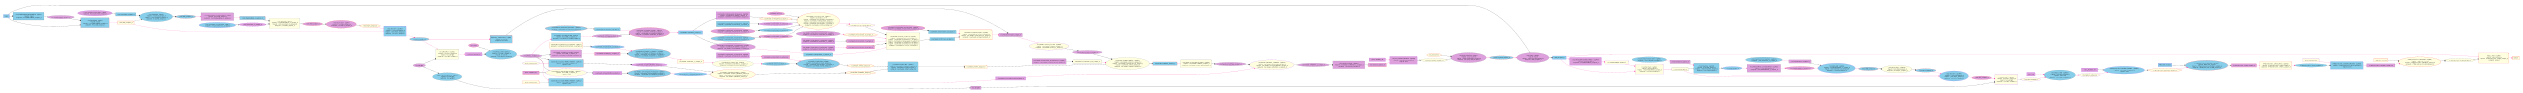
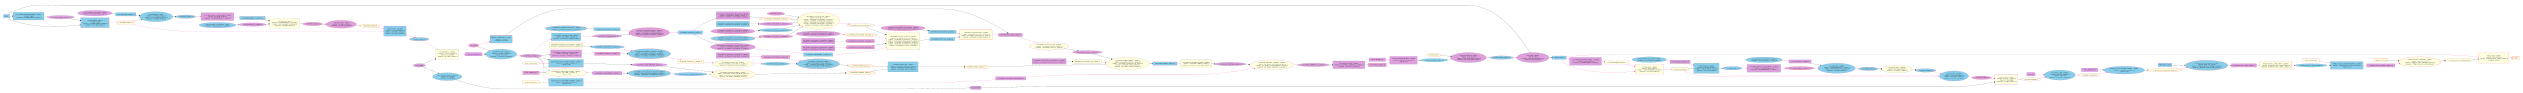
edge "/ln1/Div_output_0" -> "Identity_0/Identity (op#0) input0 ln1.bias output0 ln2.bias": now "ln1.bias" -> "Identity_0/Identity (op#0) input0 ln1.bias output0 ln2.bias"
node "/sa/proj/MatMul_output_0": fillcolor lightyellow -> skyblue
